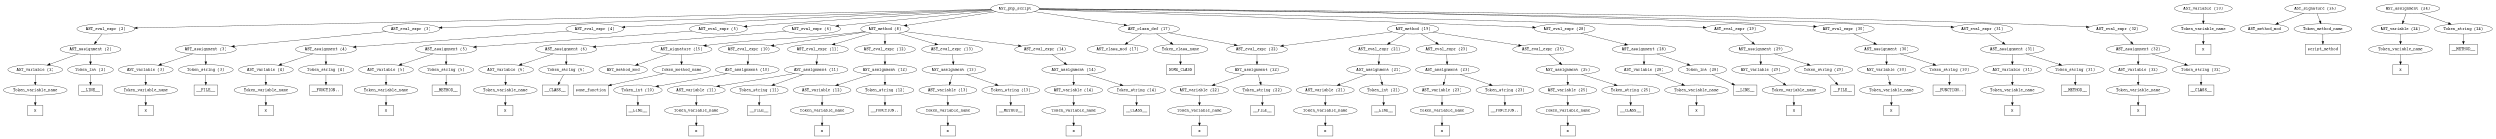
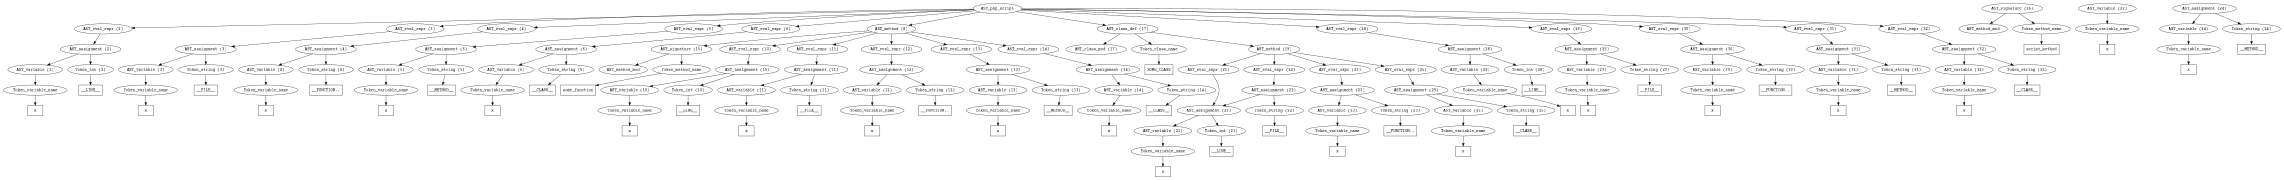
edge "AST_class_def (17)" -> "AST_eval_expr (22)": now "AST_class_def (17)" -> "AST_method (19)"
edge "AST_assignment (22)" -> "AST_variable (22)": now "AST_assignment (22)" -> "AST_assignment (21)"
edge "AST_assignment (10)" -> "AST_variable (10)": added
